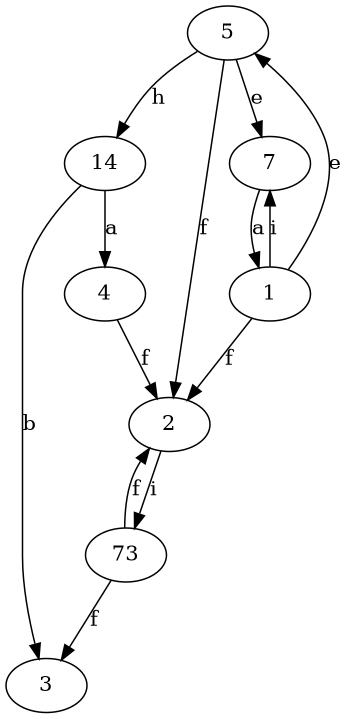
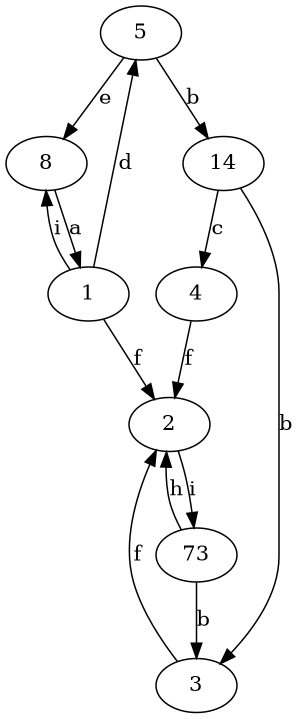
edge "5" -> "14": label "h" -> "b"
node "7": label "7" -> "8"
edge "1" -> "5": label "e" -> "d"
edge "5" -> "2": now "3" -> "2"
edge "14" -> "4": label "a" -> "c"
edge "73" -> "2": label "f" -> "h"
edge "73" -> "3": label "f" -> "b"
